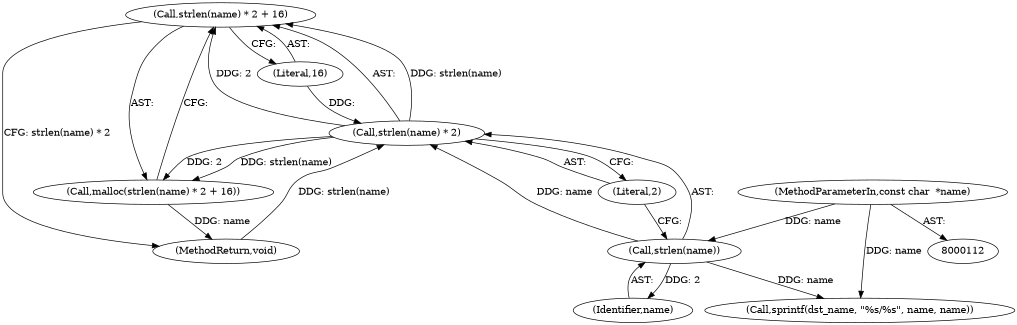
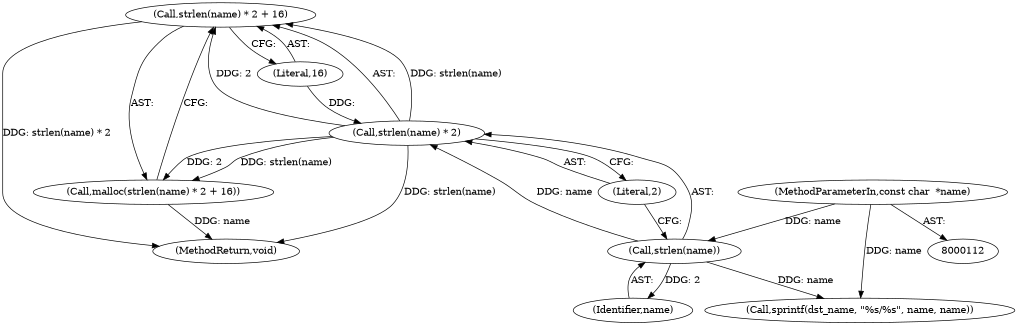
edge "(Call,strlen(name) * 2 + 16)" -> "(MethodReturn,void)": label "CFG: strlen(name) * 2" -> "DDG: strlen(name) * 2"
edge "(MethodReturn,void)" -> "(Call,strlen(name) * 2)": reversed
